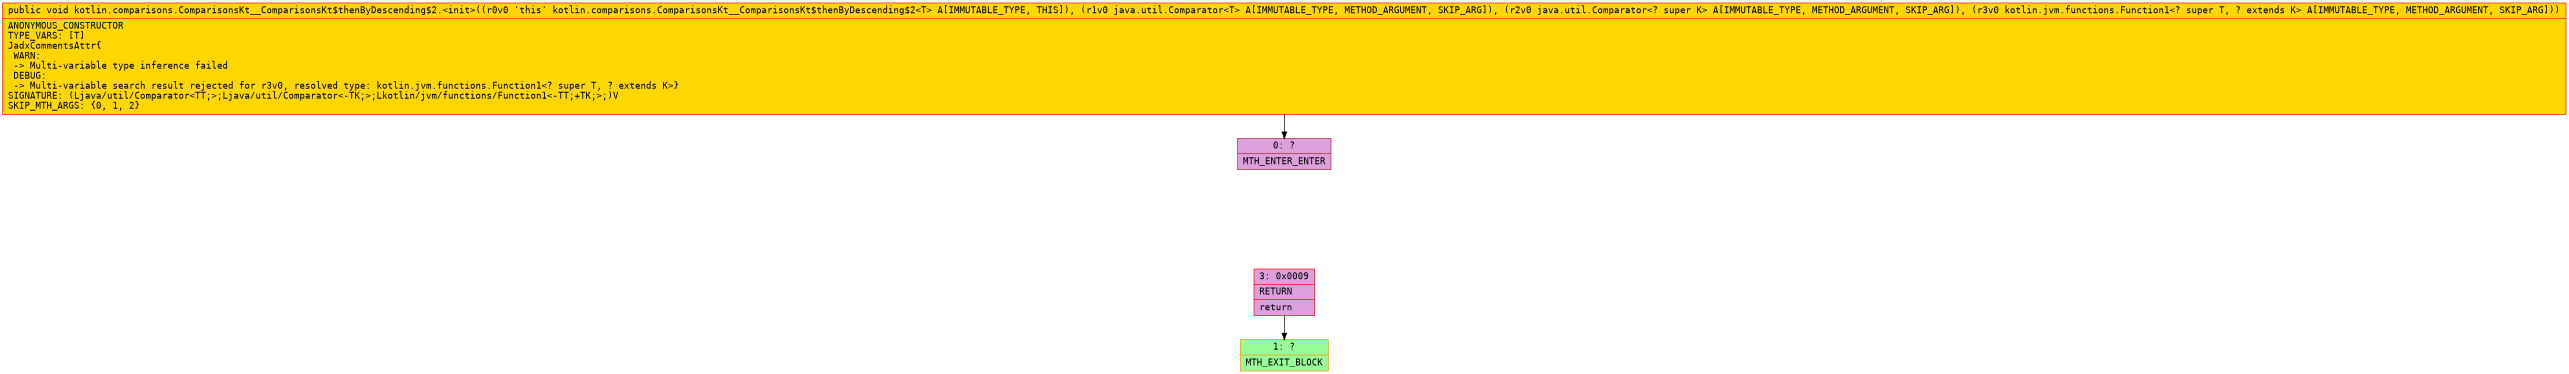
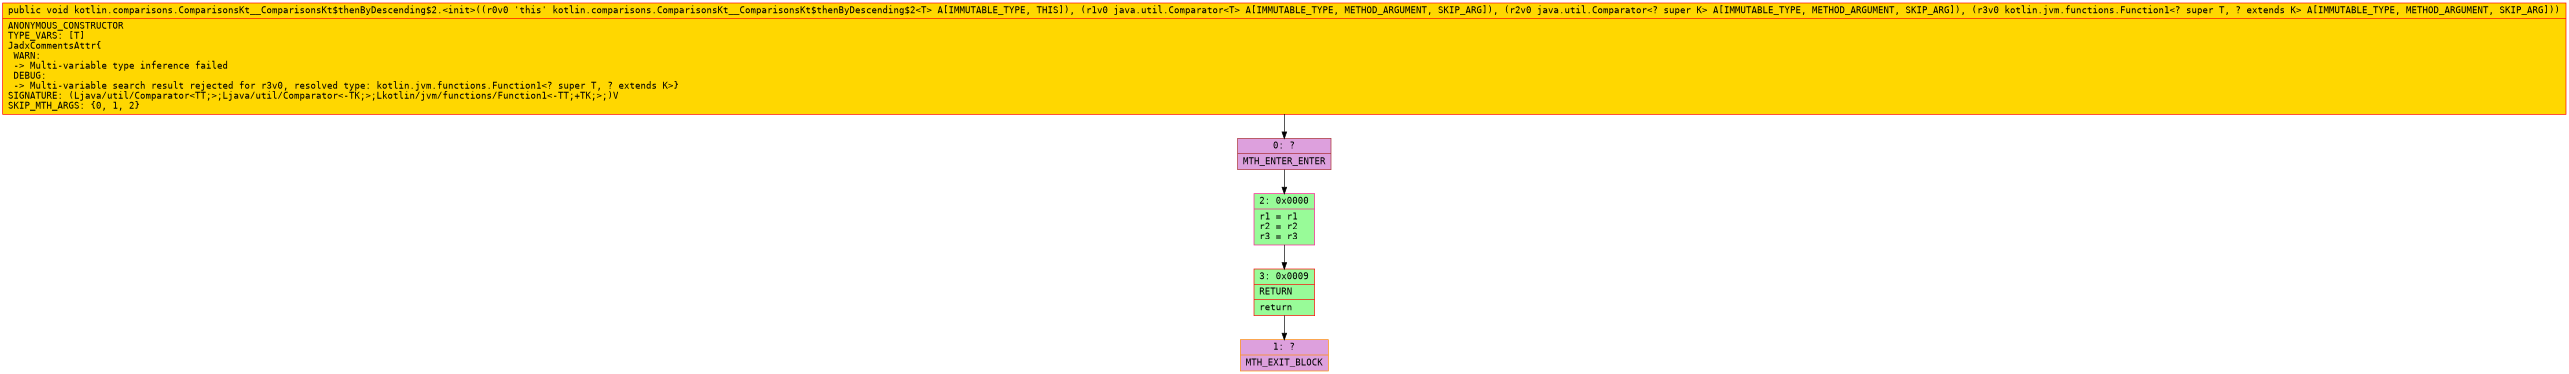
node "2: 0x0000": added
node "3: 0x0009": fillcolor plum -> palegreen
node "1: ?": fillcolor palegreen -> plum
